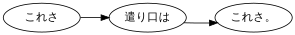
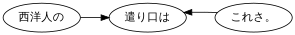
node "これさ": label "これさ" -> "西洋人の"
edge "遣り口は" -> "これさ。": reversed
